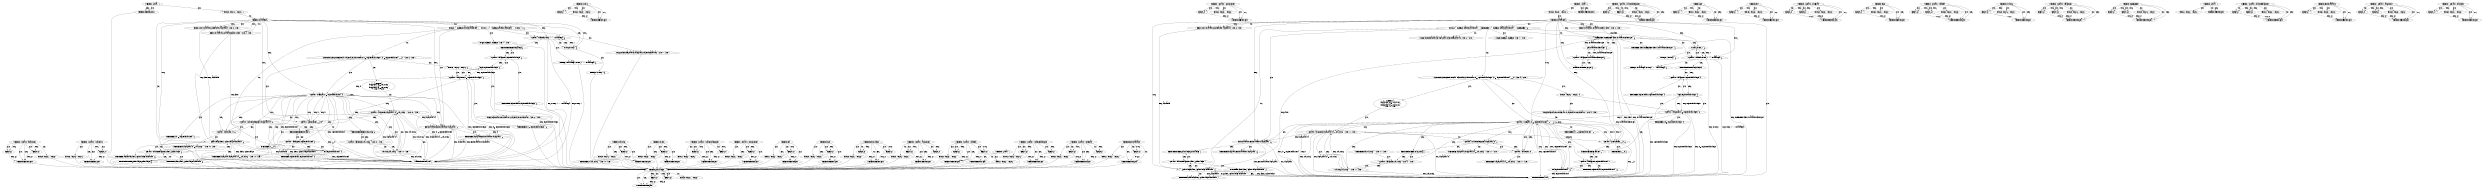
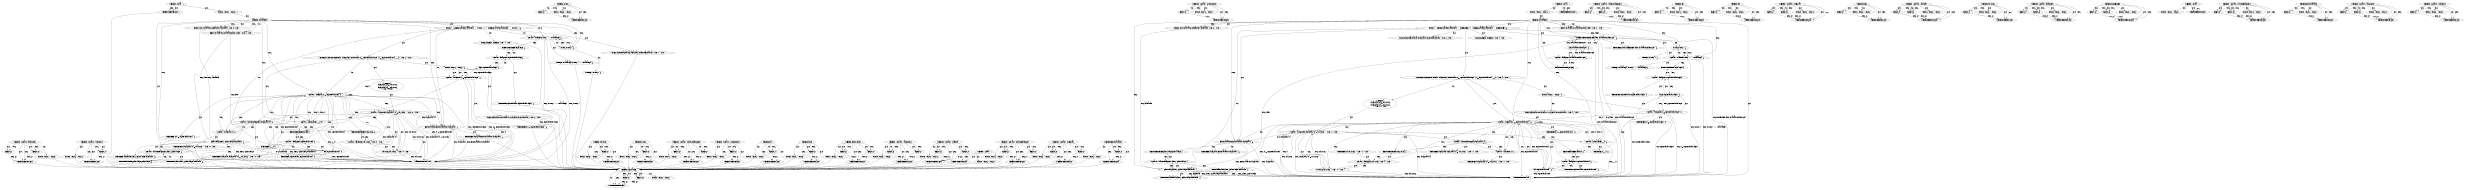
edge "(FIELD_IDENTIFIER,get,get)" -> "(<operator>.fieldAccess,invalidation_client_.get)": label "CFG: " -> "DVLOG: "
node "<(IDENTIFIER,std,std::string())<SUB>10</SUB>>": removed
